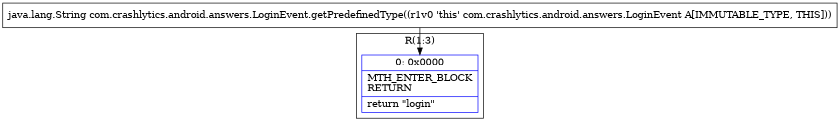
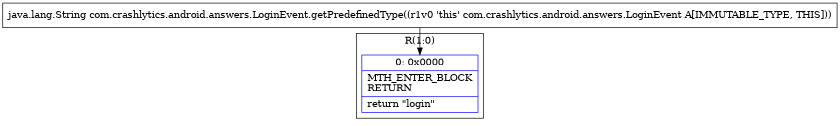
cluster "R(1:3)": label "R(1:3)" -> "R(1:0)"
